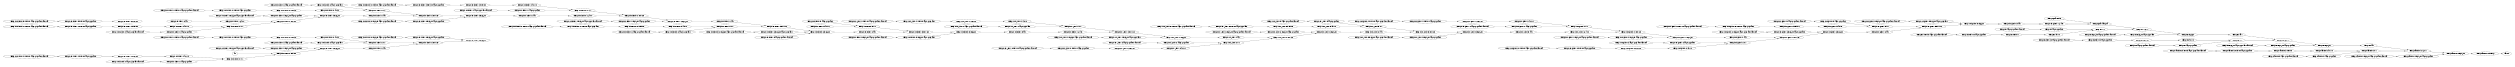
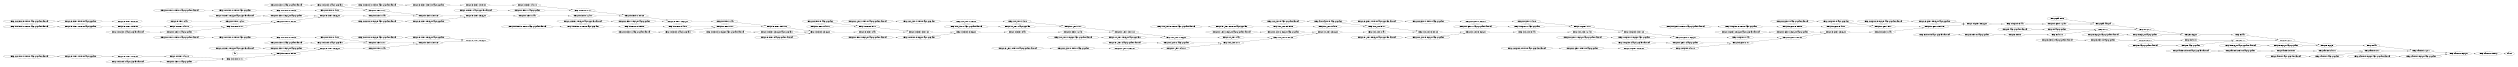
node "vgg16/block4_conv3/ReadVariableOp": label "vgg16/block4_conv3/ReadVariableOp" -> "vgg16/resource4_conv3/ReadVariableOp"
